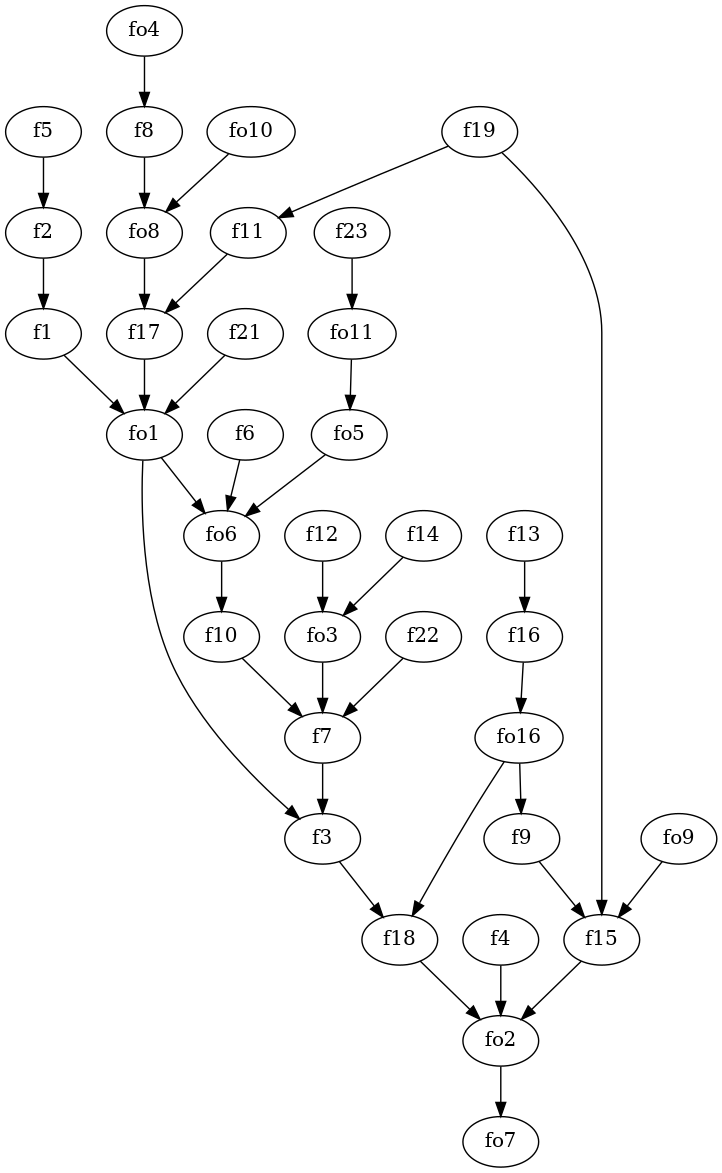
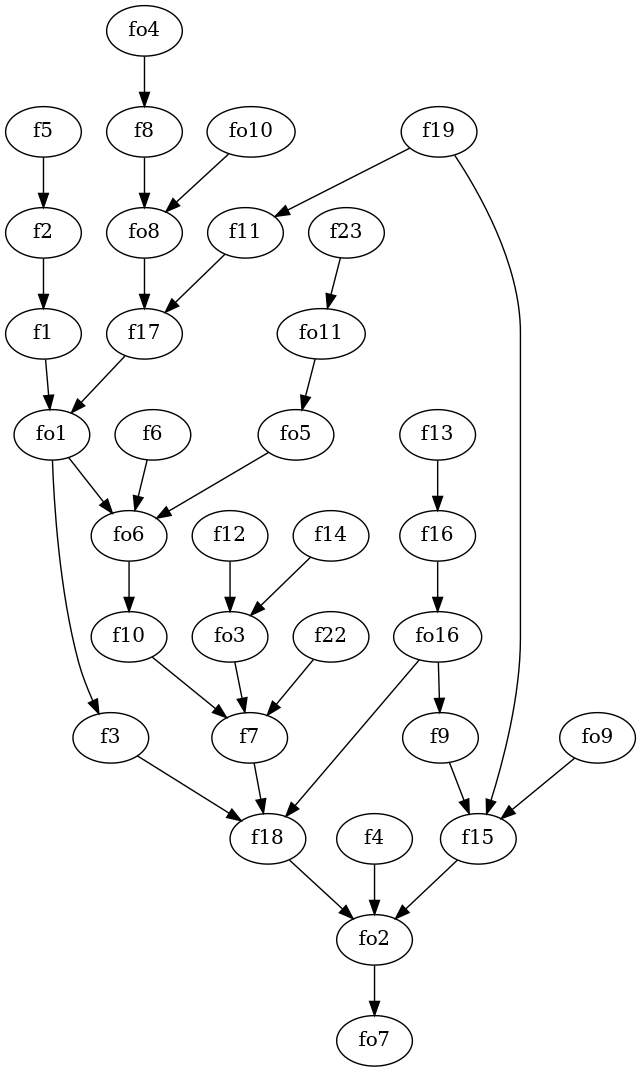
node "f21": removed
edge "f7" -> "f3": now "f7" -> "f18"
